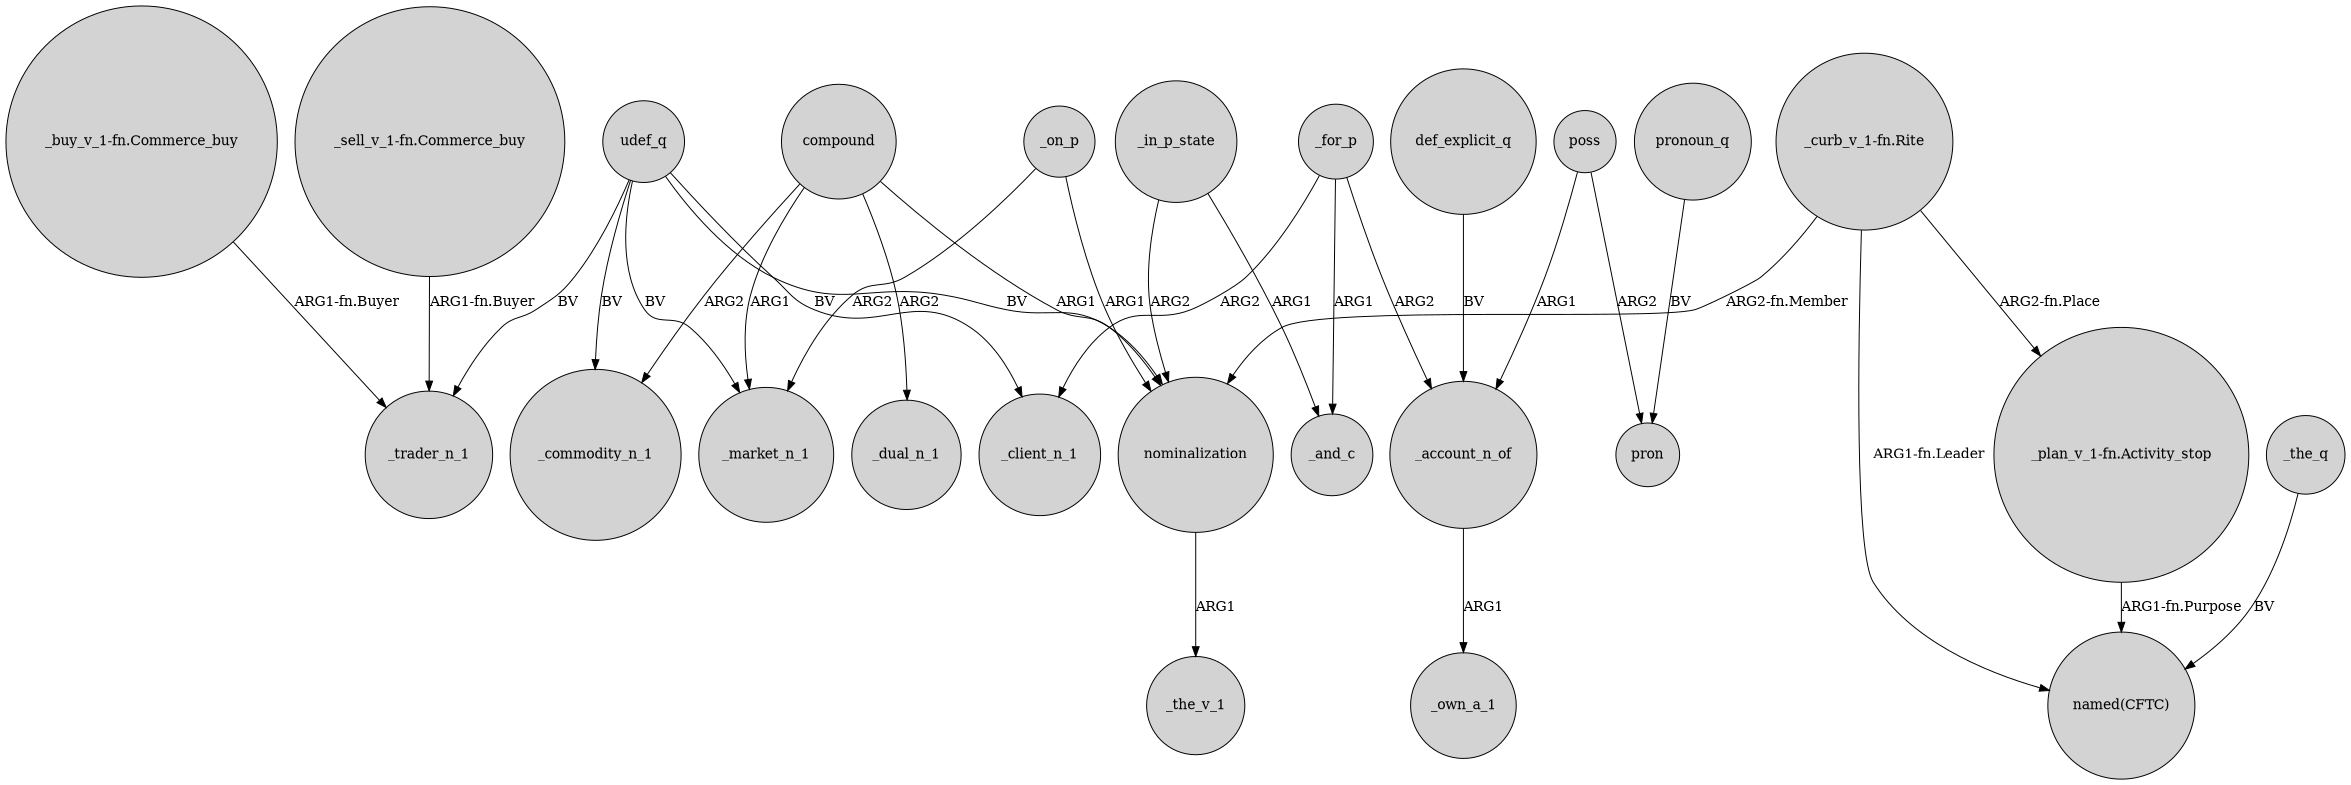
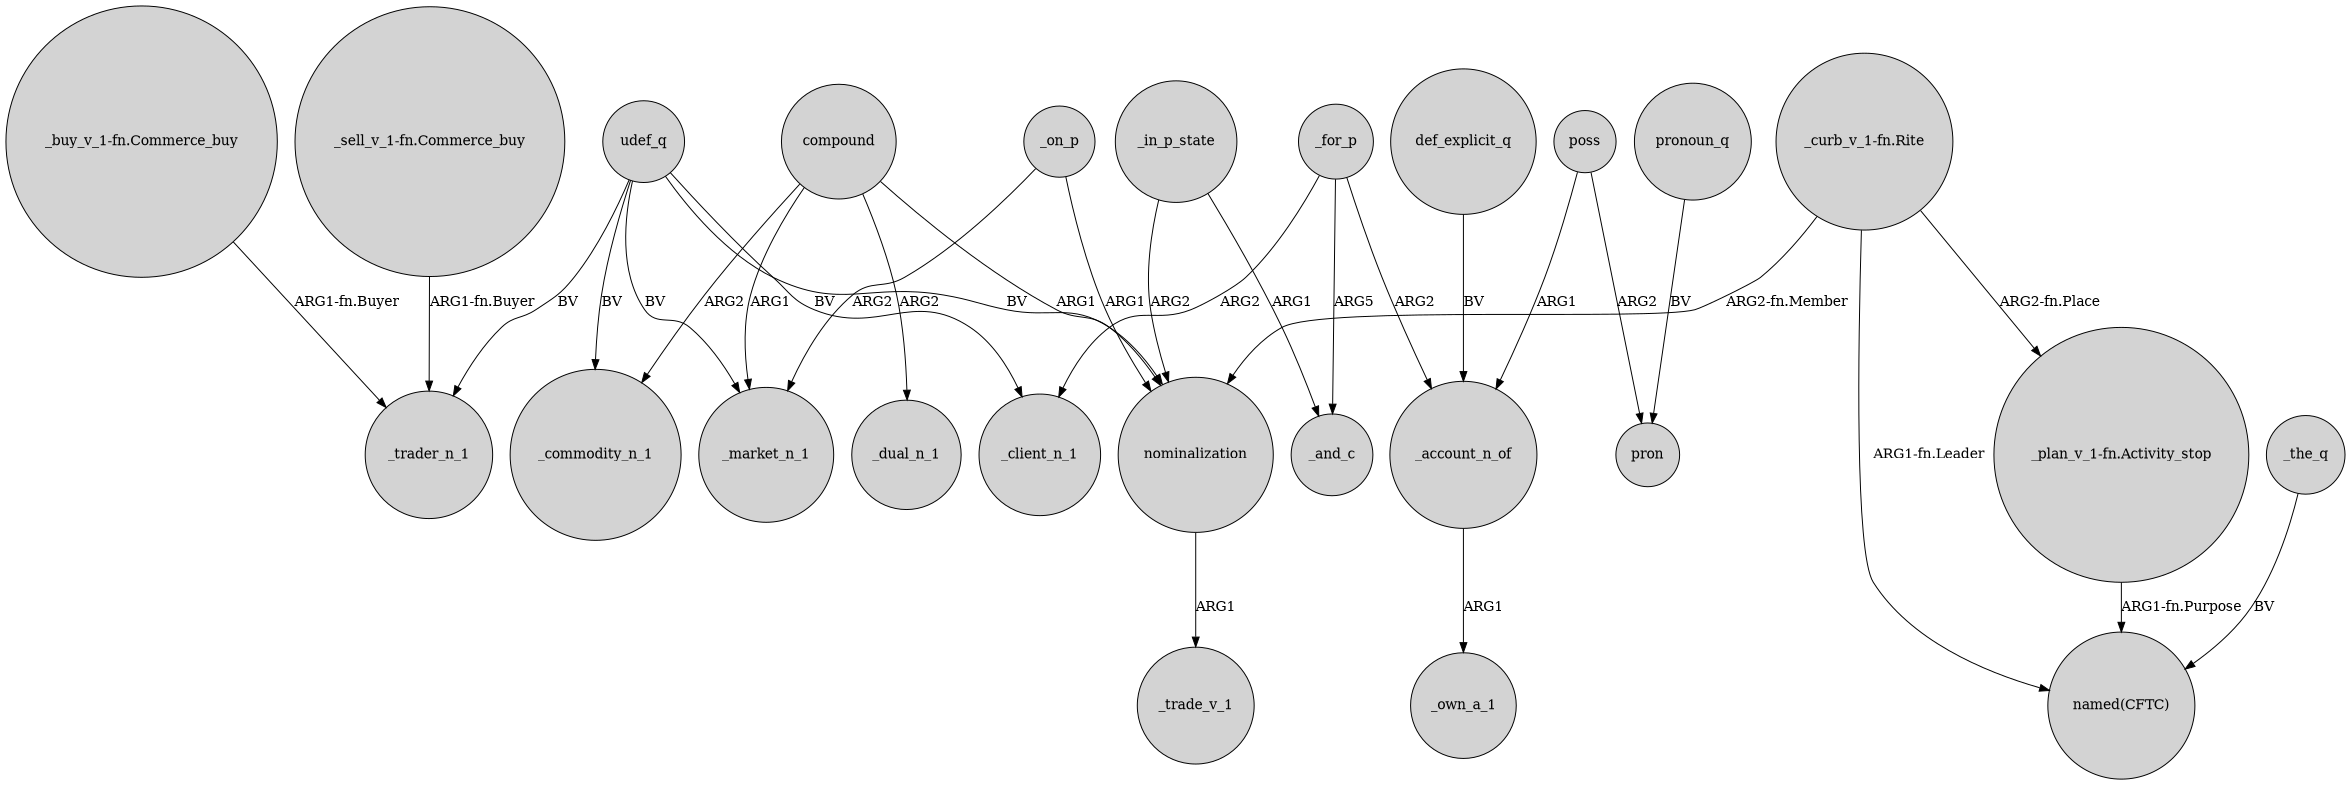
edge "_for_p" -> "_and_c": label "ARG1" -> "ARG5"
node "_the_v_1": label "_the_v_1" -> "_trade_v_1"
